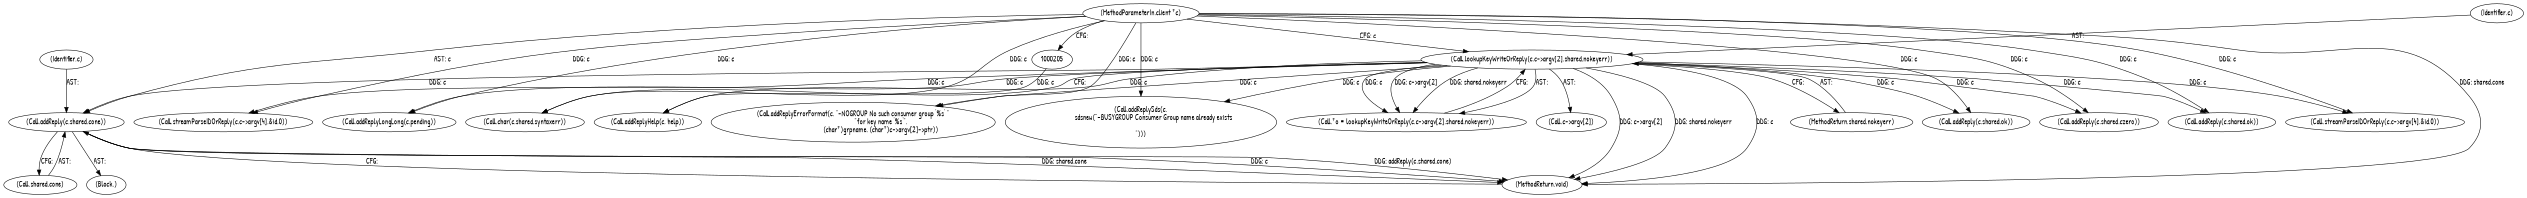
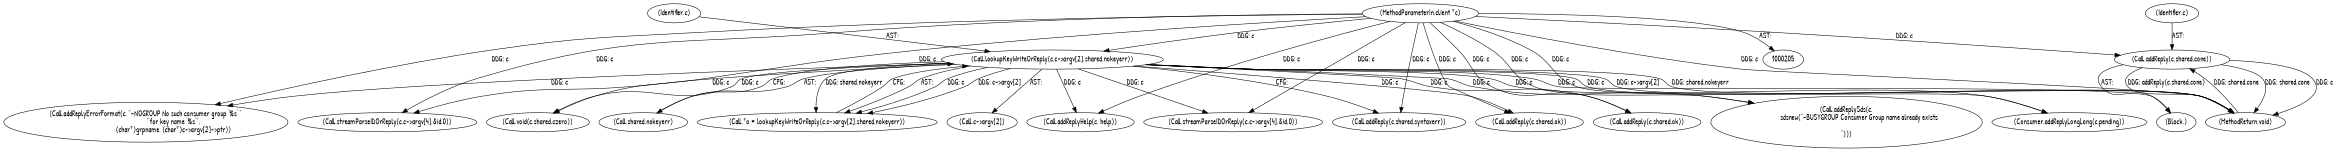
edge "(MethodParameterIn,client *c)" -> "1000205": label "CFG: " -> "AST: "
edge "(MethodParameterIn,client *c)" -> "(Call,lookupKeyWriteOrReply(c,c->argv[2],shared.nokeyerr))": label "CFG: c" -> "DDG: c"
edge "(MethodParameterIn,client *c)" -> "(Call,addReply(c,shared.cone))": label "AST: c" -> "DDG: c"
edge "(Call,lookupKeyWriteOrReply(c,c->argv[2],shared.nokeyerr))" -> "(Call,addReply(c,shared.cone))": now "(Call,lookupKeyWriteOrReply(c,c->argv[2],shared.nokeyerr))" -> "(Block,)"
edge "(MethodParameterIn,client *c)" -> "(MethodReturn,void)": label "DDG: shared.cone" -> "DDG: c"
edge "1000205" -> "(Call,addReplyHelp(c, help))": now "(MethodParameterIn,client *c)" -> "(Call,addReplyHelp(c, help))"
node "(Call,addReplyLongLong(c,pending))": label "(Call,addReplyLongLong(c,pending))" -> "(Consumer,addReplyLongLong(c,pending))"
node "(Call,char(c,shared.syntaxerr))": label "(Call,char(c,shared.syntaxerr))" -> "(Call,addReply(c,shared.syntaxerr))"
node "(MethodReturn,shared.nokeyerr)": label "(MethodReturn,shared.nokeyerr)" -> "(Call,shared.nokeyerr)"
node "(Call,addReply(c,shared.czero))": label "(Call,addReply(c,shared.czero))" -> "(Call,void(c,shared.czero))"
edge "(MethodReturn,void)" -> "(Call,addReply(c,shared.cone))": label "CFG: " -> "DDG: shared.cone"
node "(Call,shared.cone)": removed
